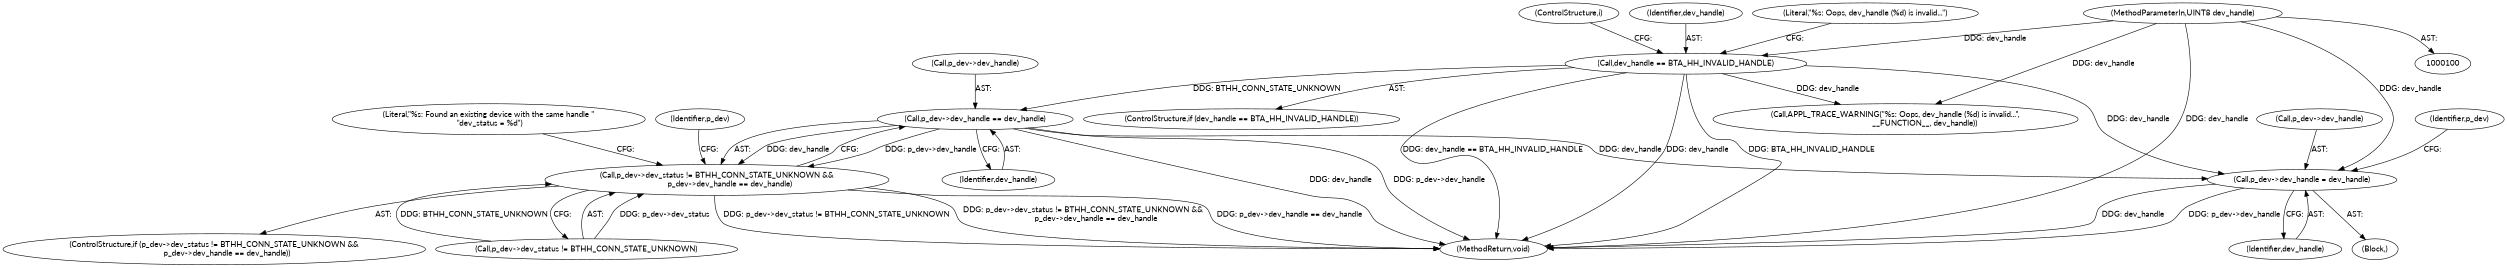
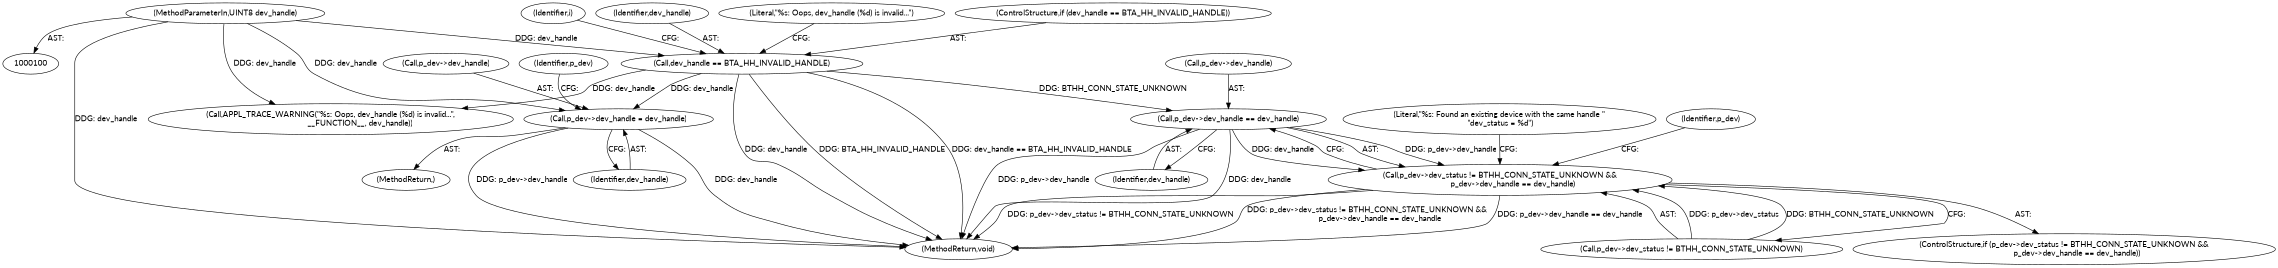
node "(ControlStructure,i)": label "(ControlStructure,i)" -> "(Identifier,i)"
edge "(Call,dev_handle == BTA_HH_INVALID_HANDLE)" -> "(ControlStructure,if (dev_handle == BTA_HH_INVALID_HANDLE))": reversed
edge "(Call,p_dev->dev_handle == dev_handle)" -> "(Call,p_dev->dev_handle = dev_handle)": removed, label "DDG: dev_handle"
node "(Block,)": label "(Block,)" -> "(MethodReturn,)"
